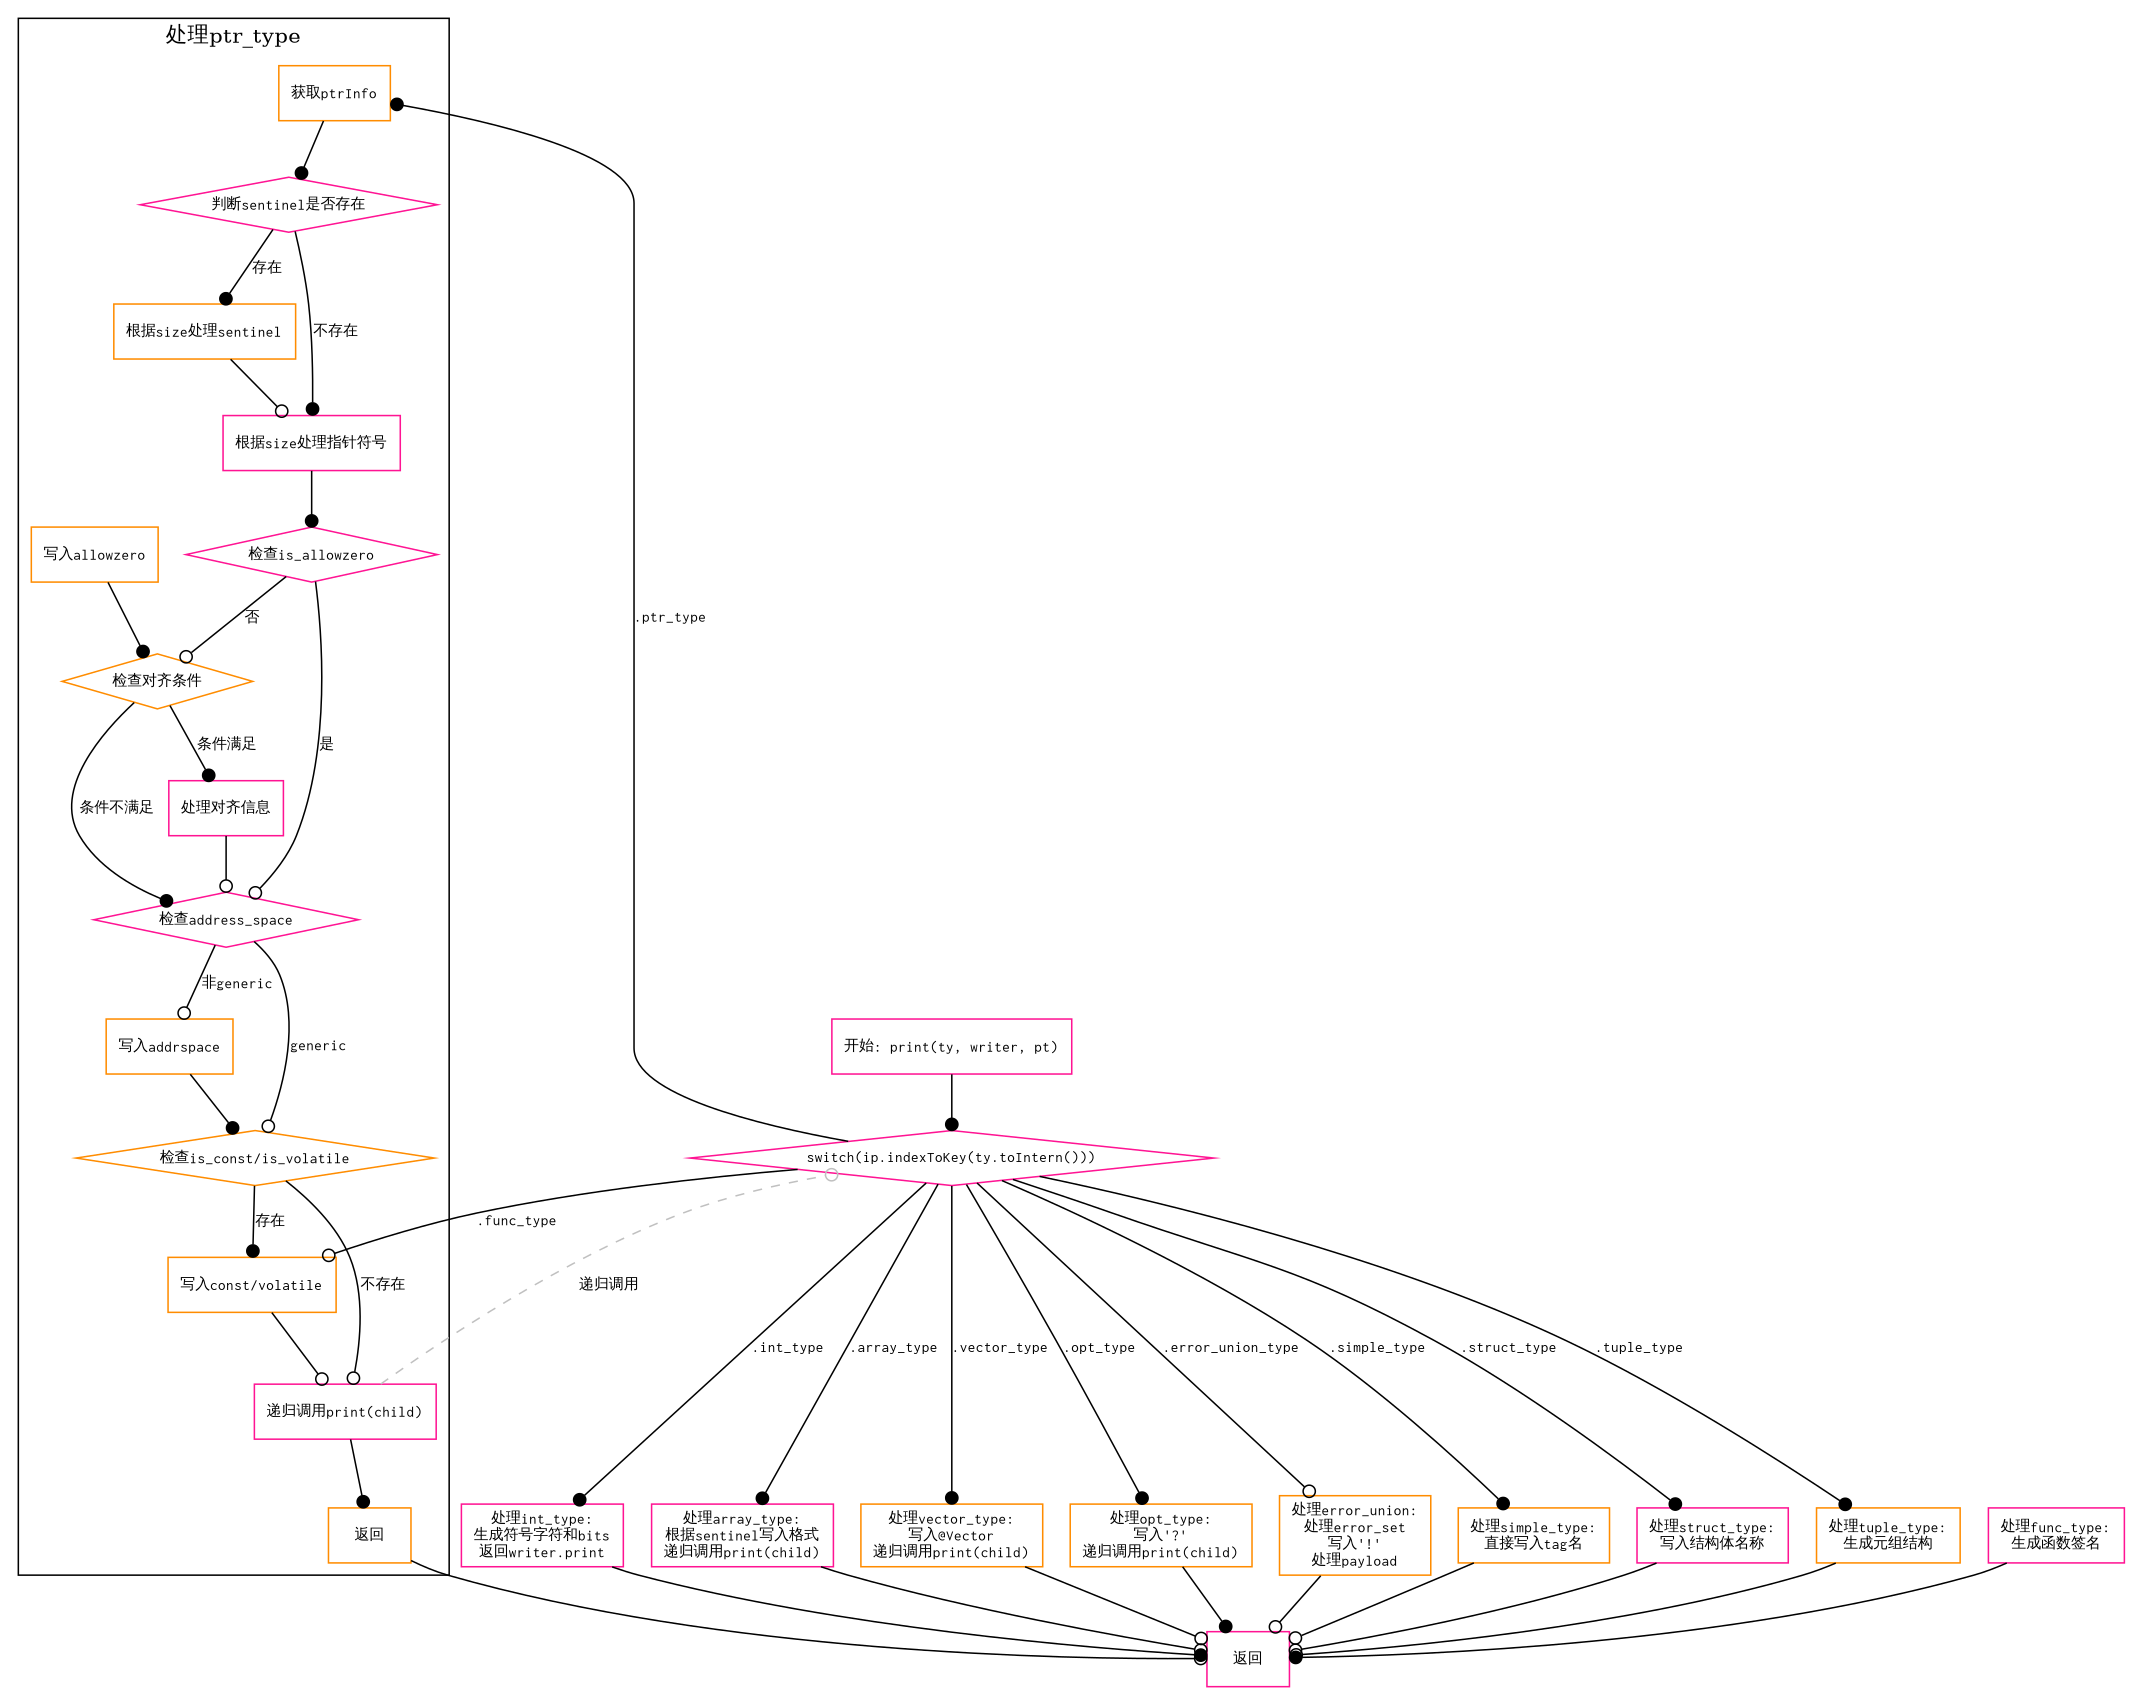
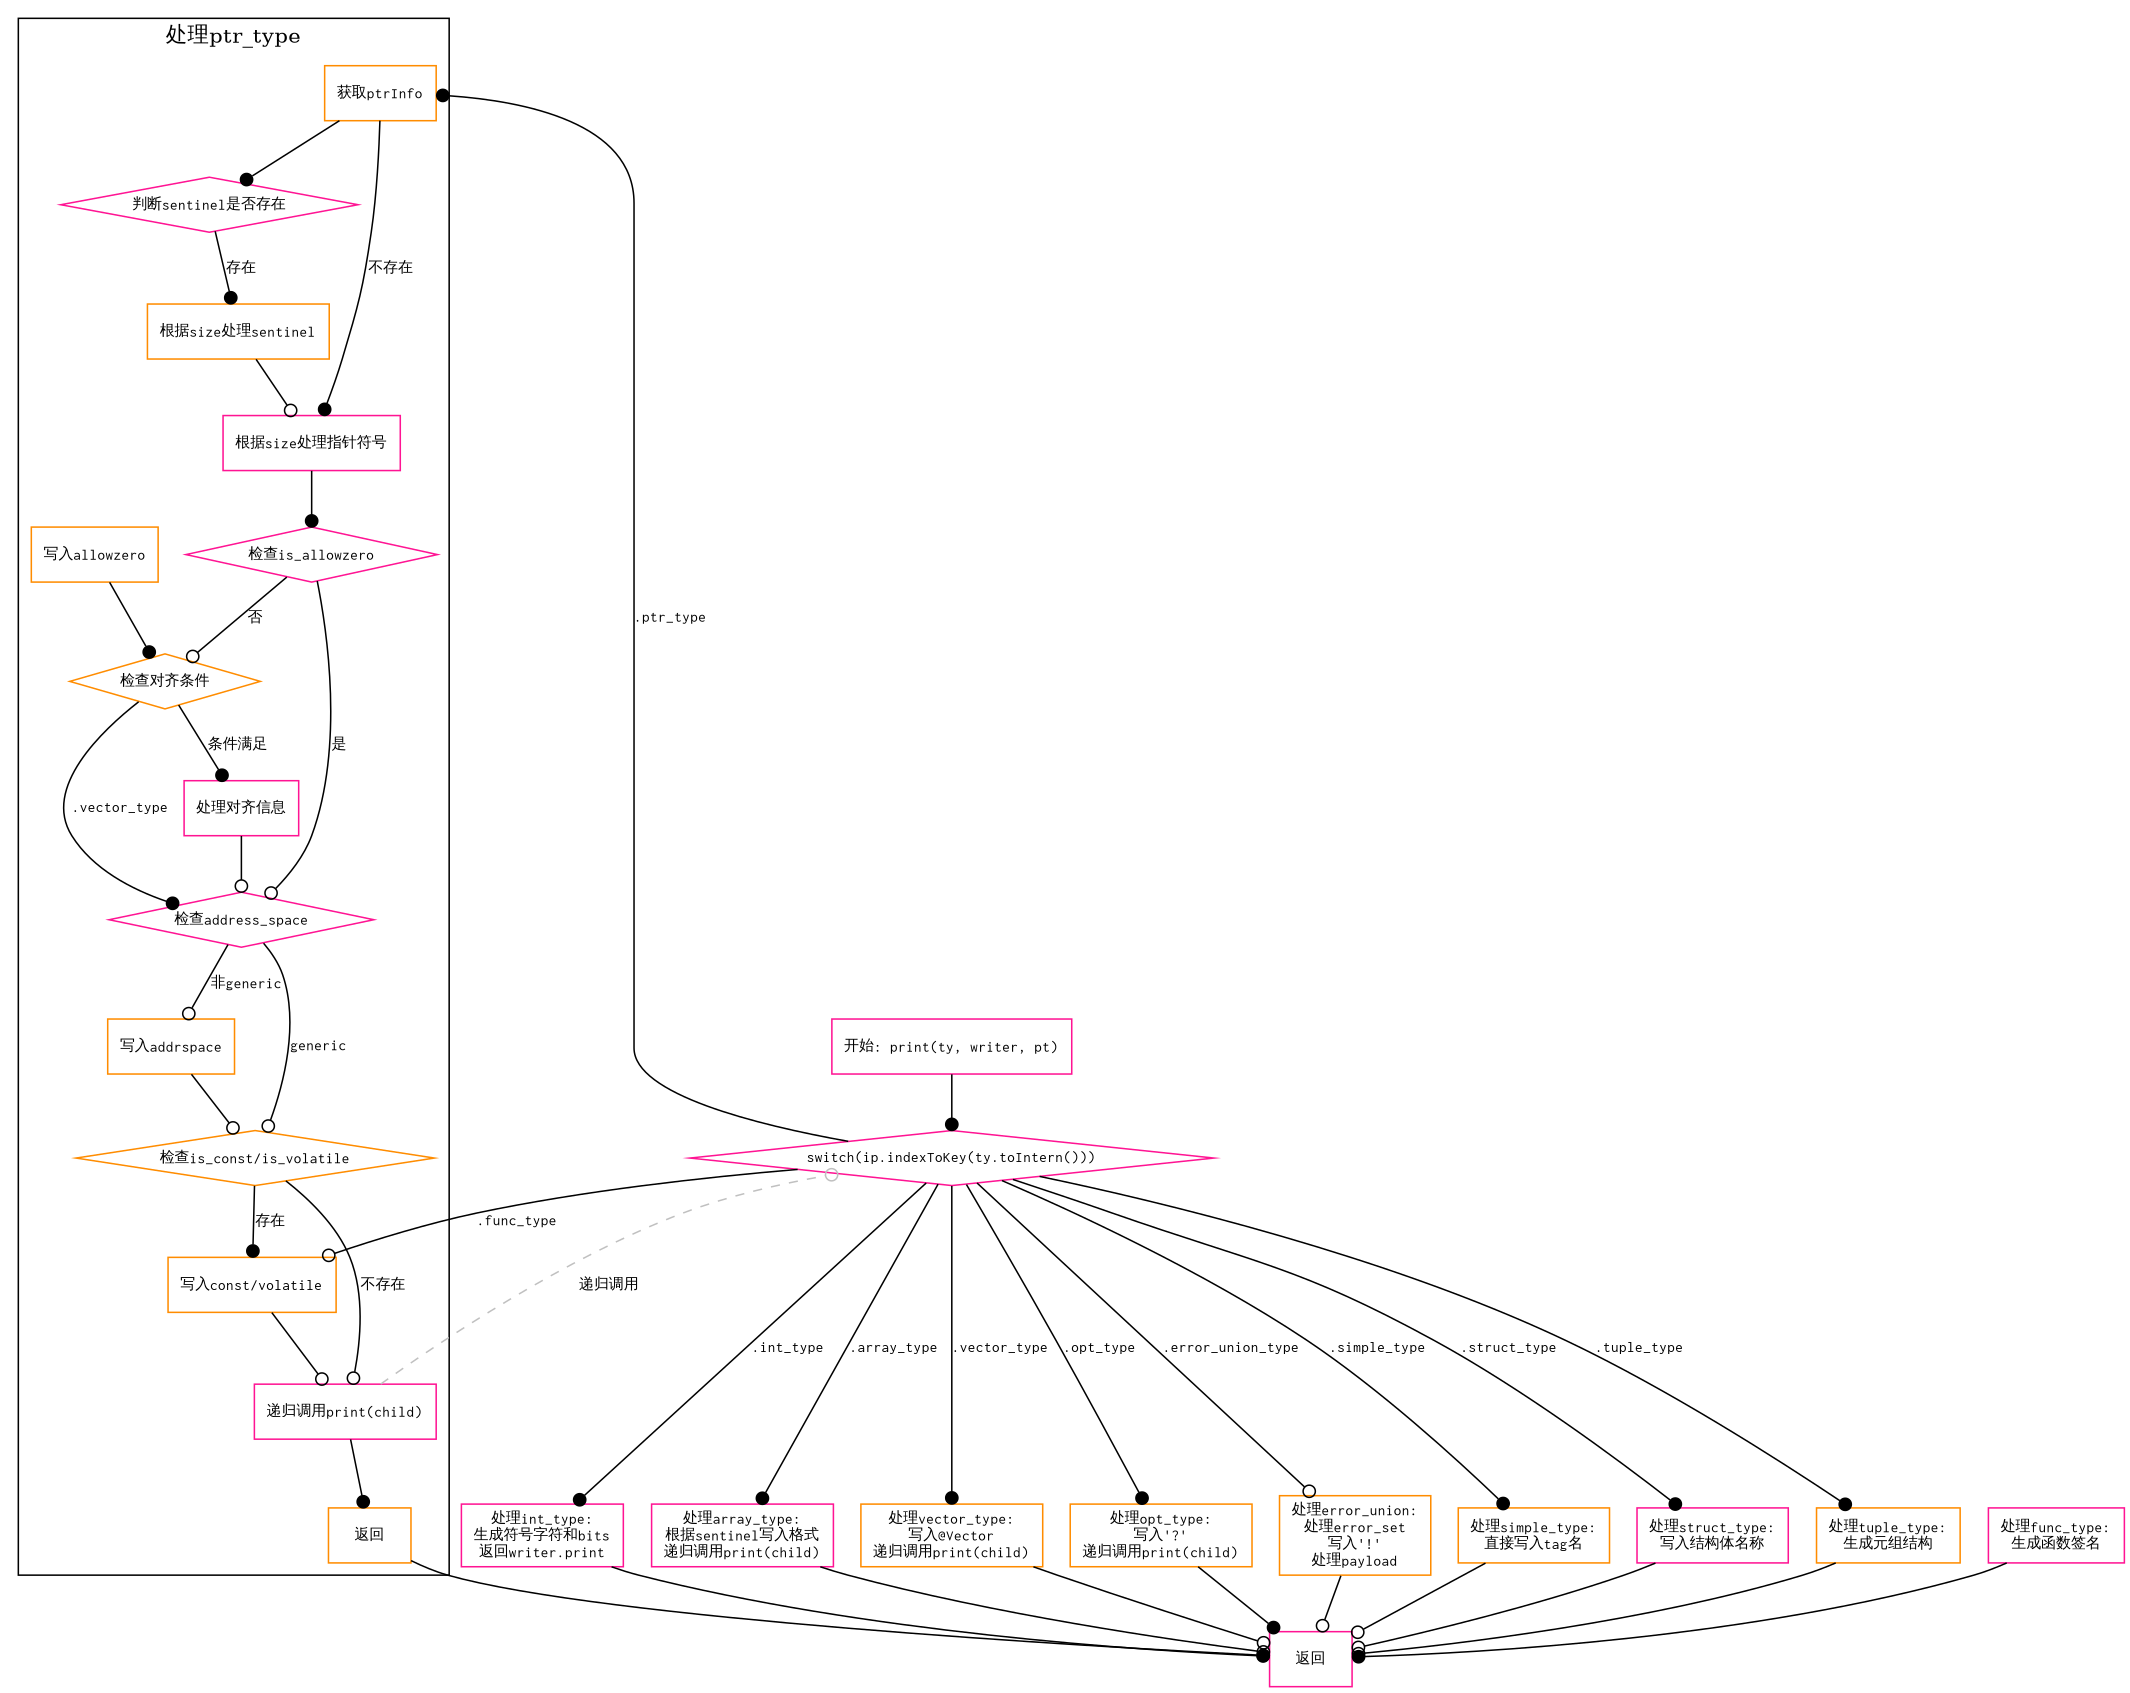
edge "判断sentinel是否存在" -> "根据size处理指针符号": now "获取ptrInfo" -> "根据size处理指针符号"
edge "检查对齐条件" -> "检查address_space": label "条件不满足" -> ".vector_type"
edge "写入addrspace" -> "检查is_const/is_volatile": arrowhead dot -> odot
